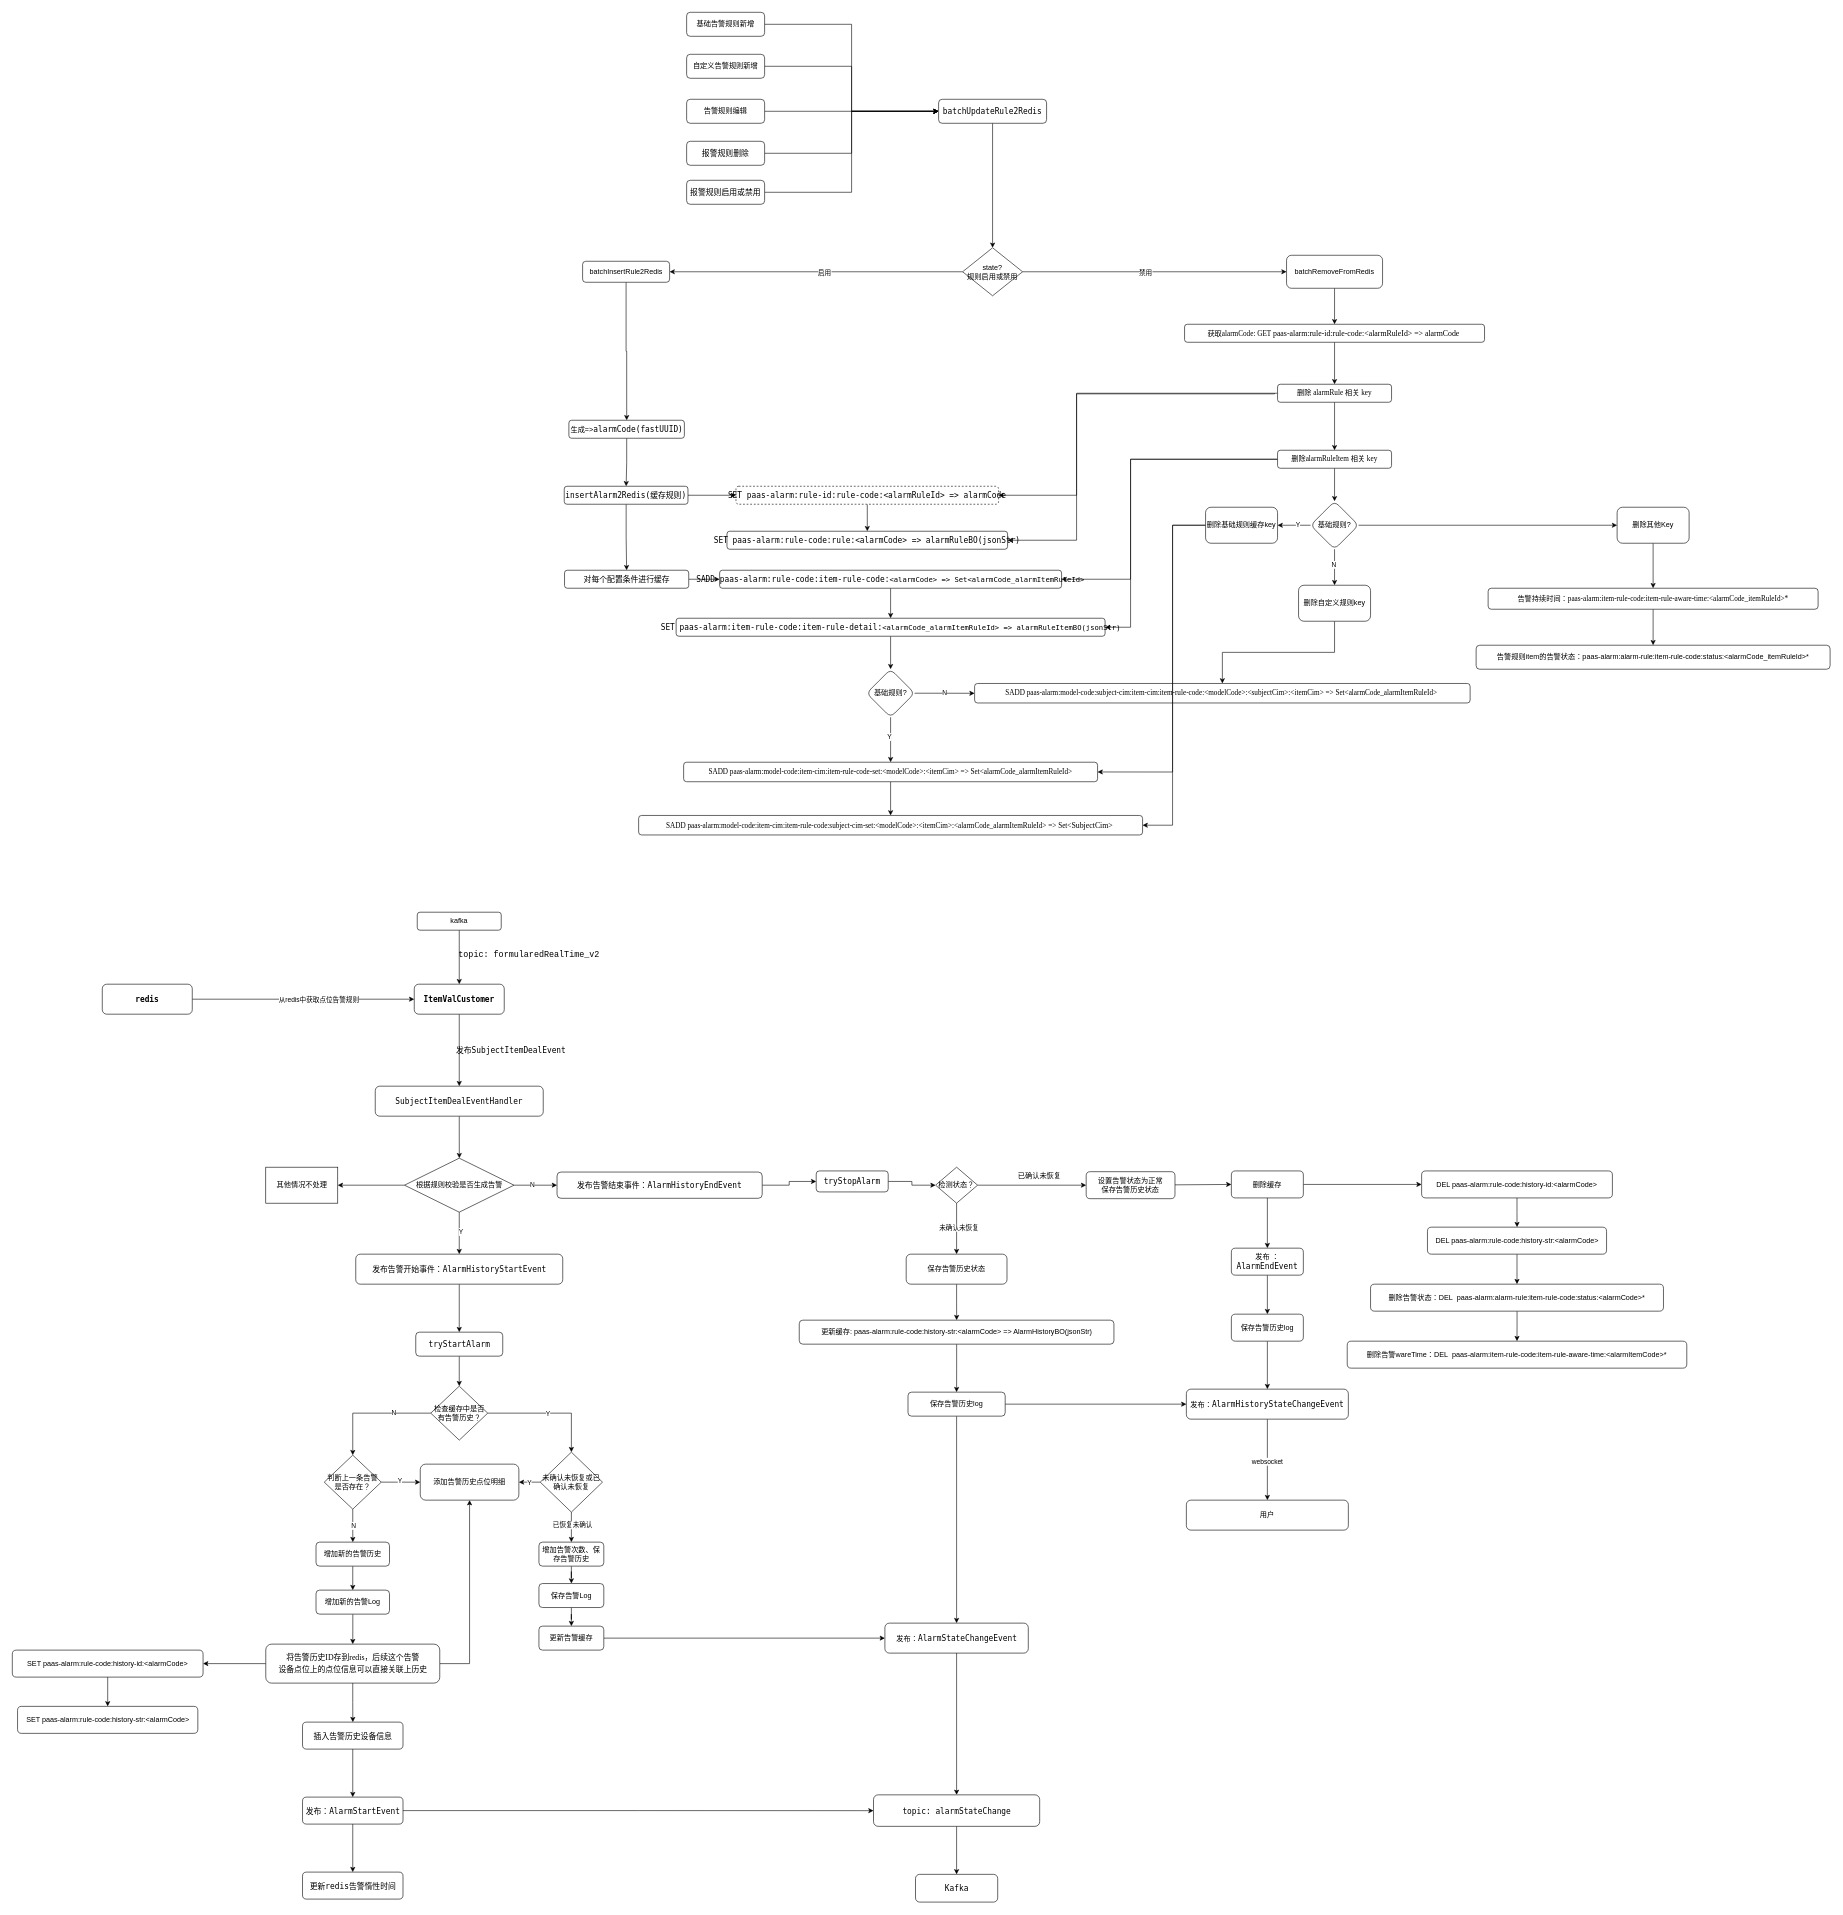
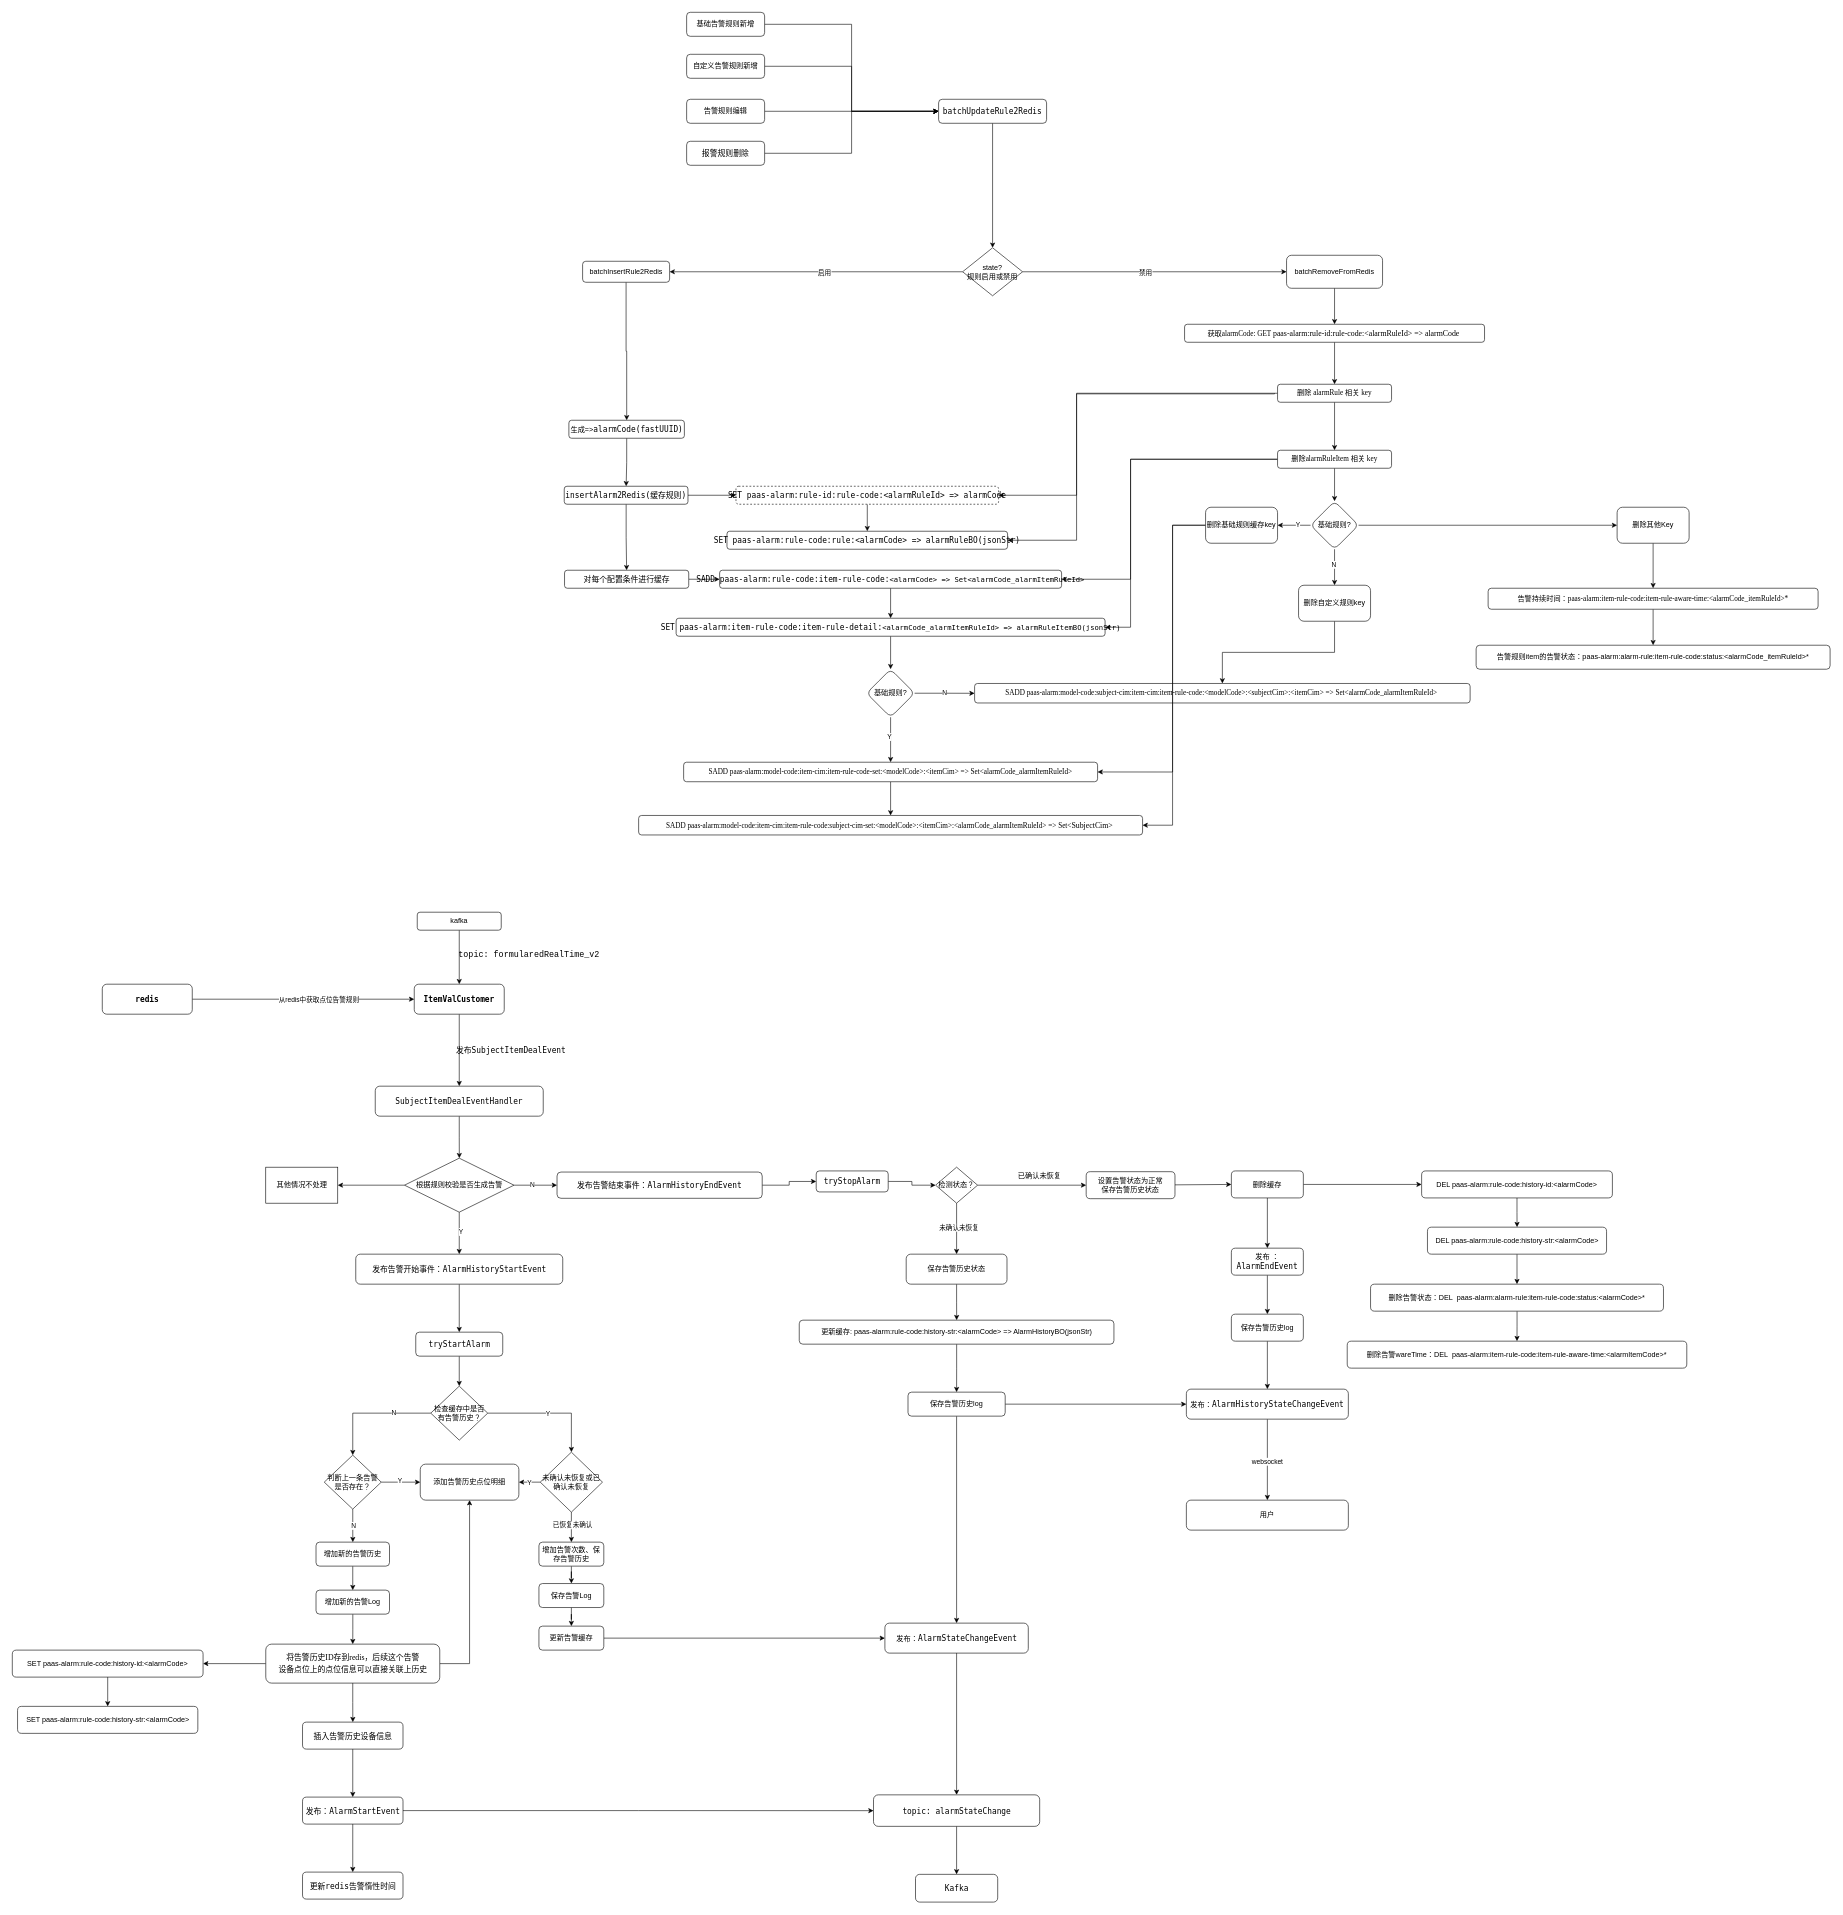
node "报警规则启用或禁用": removed
edge "报警规则启用或禁用" -> "batchUpdateRule2Redis": removed
